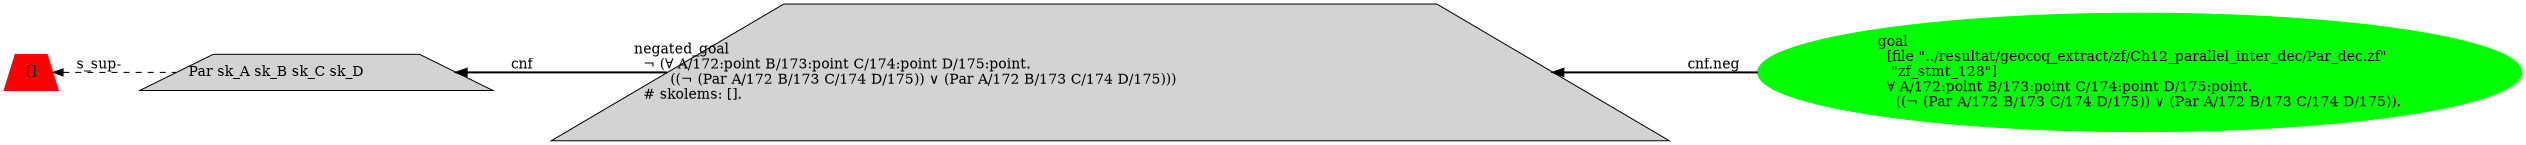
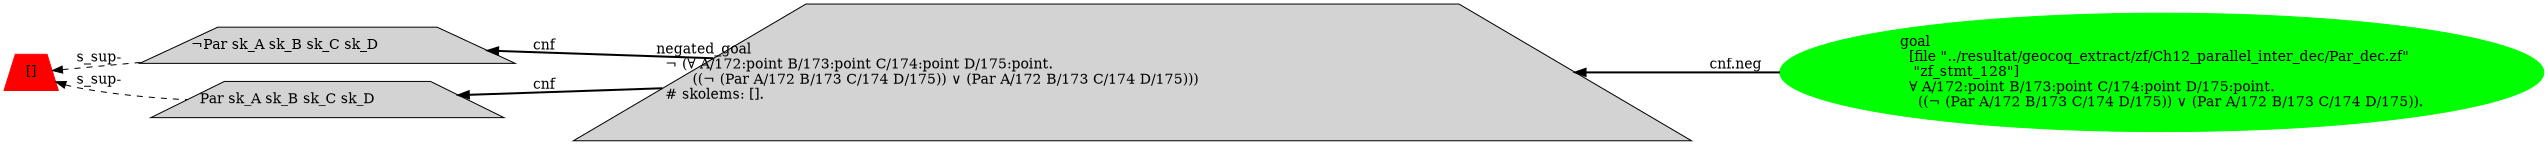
node "¬Par sk_A sk_B sk_C sk_D": added
